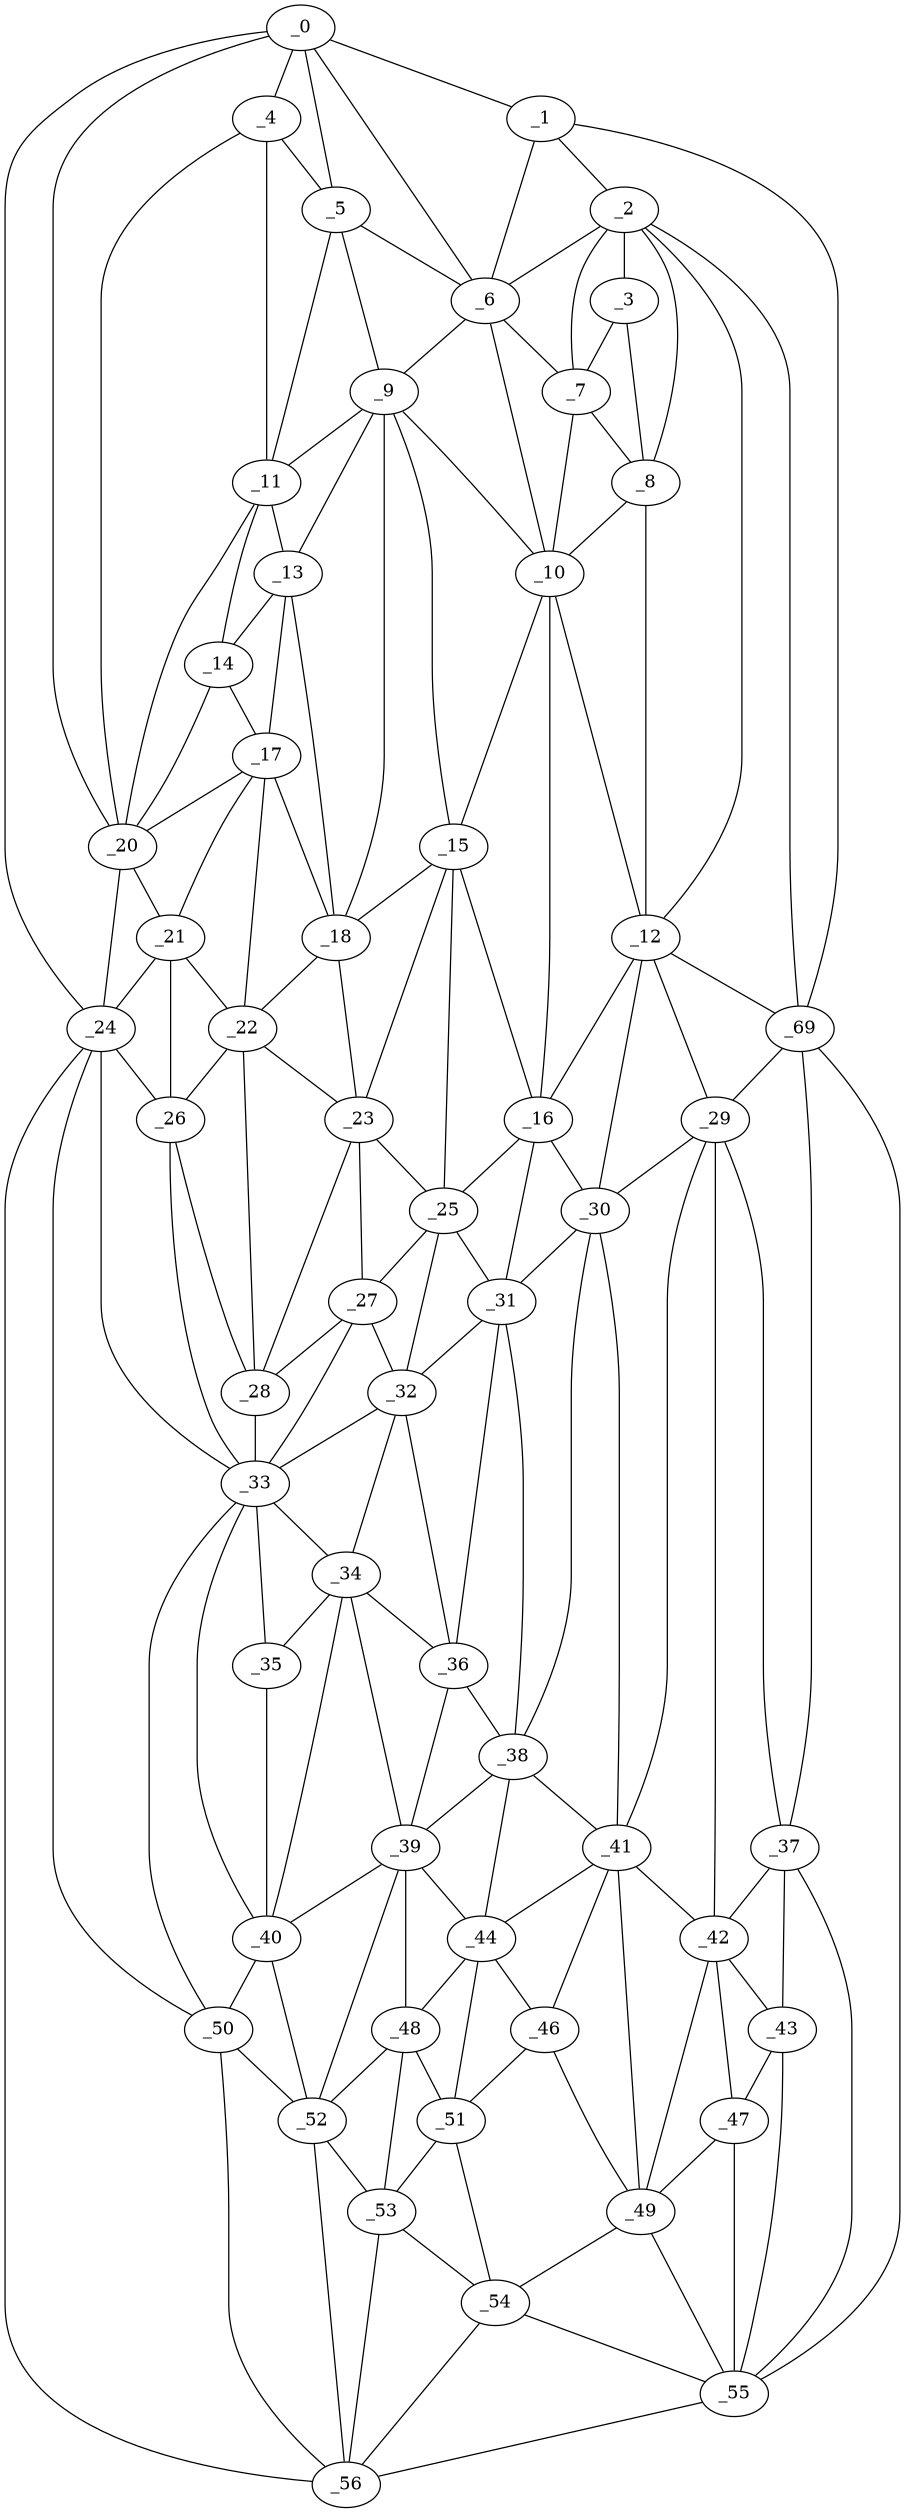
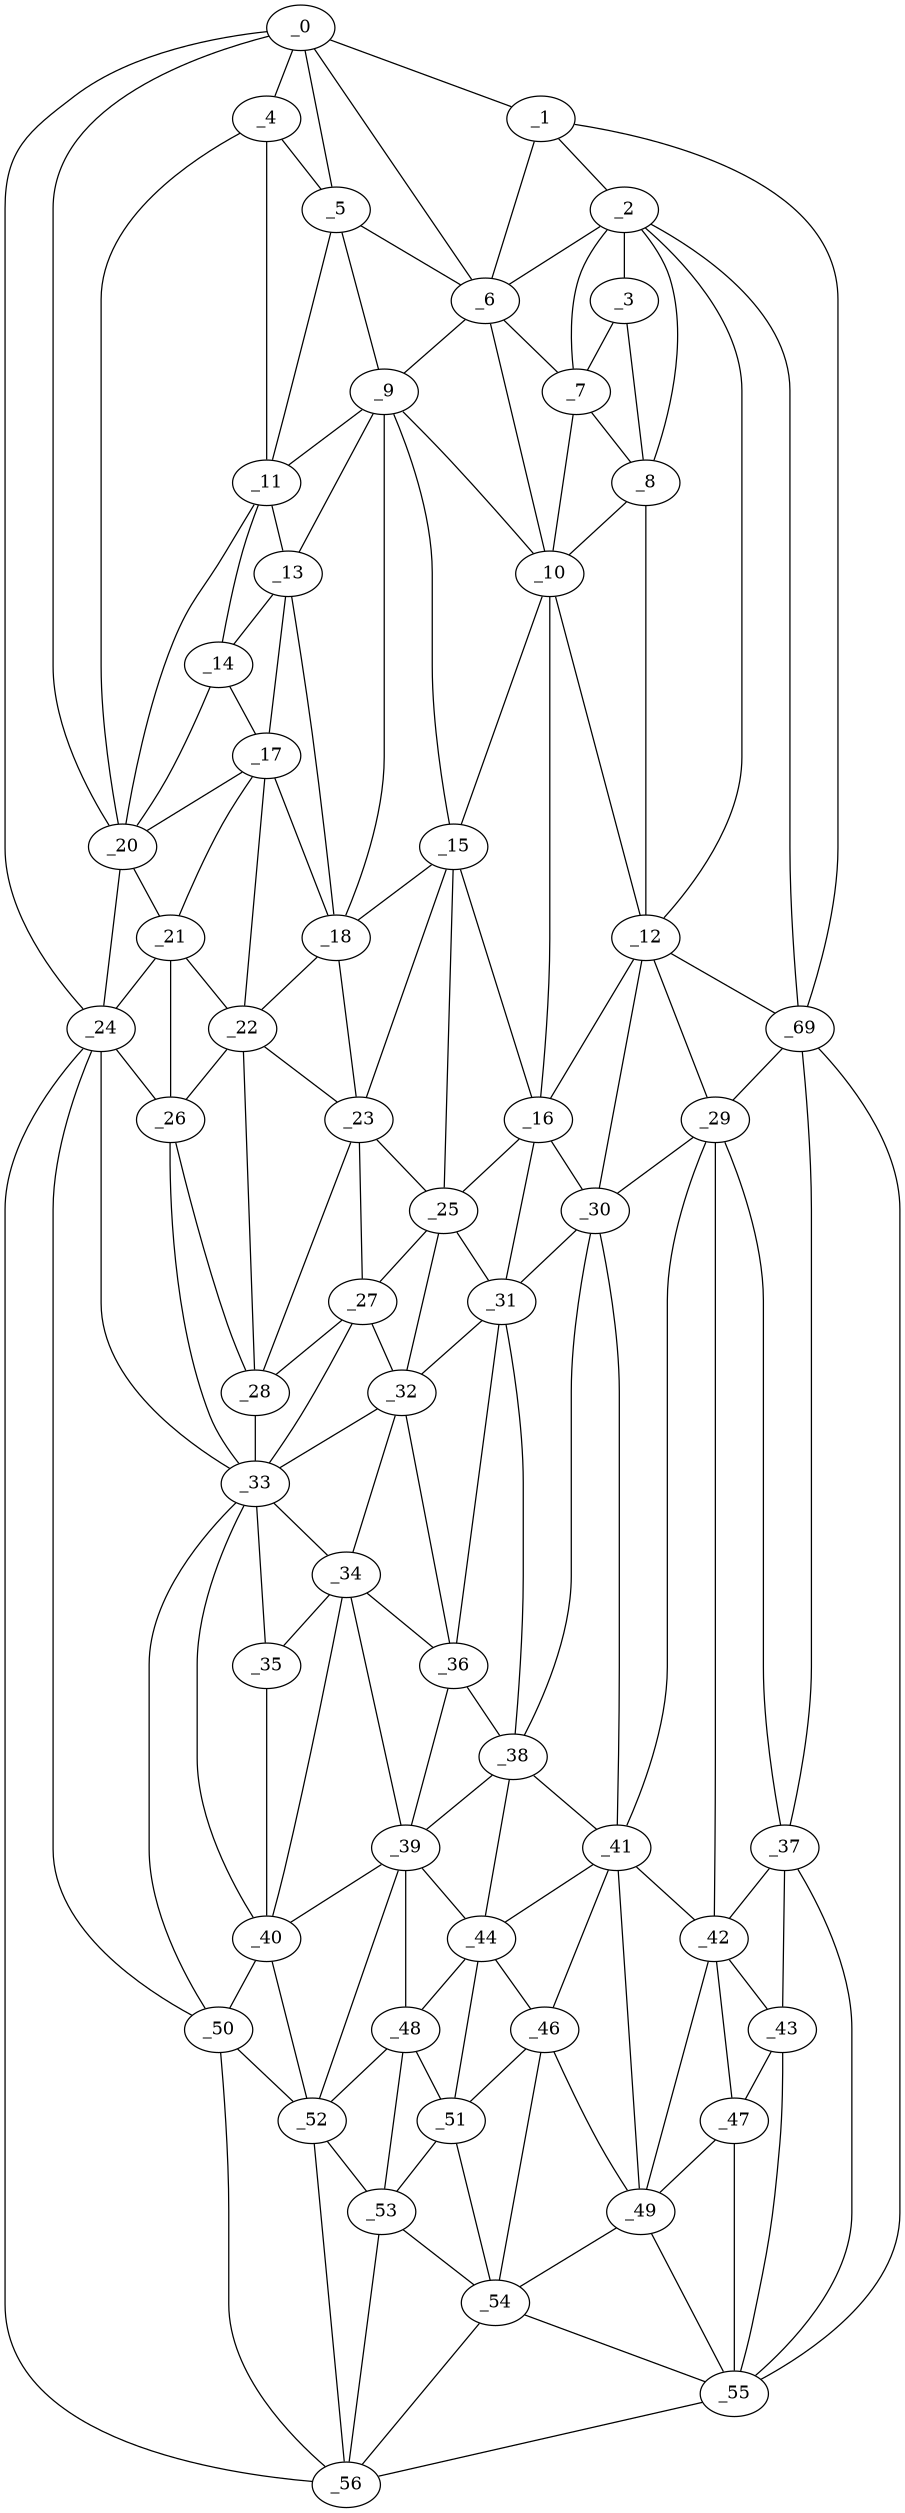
edge "_46" -- "_54": added
